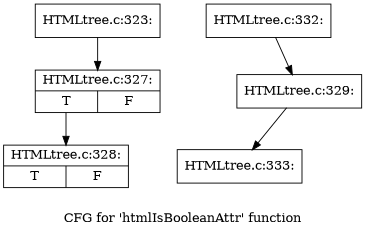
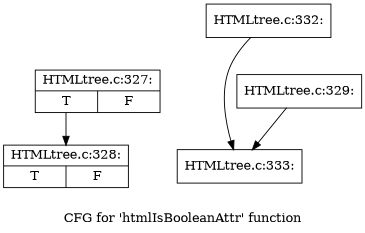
node "HTMLtree.c:323:": removed
edge "HTMLtree.c:332:" -> "HTMLtree.c:329:": now "HTMLtree.c:332:" -> "HTMLtree.c:333:"
